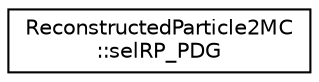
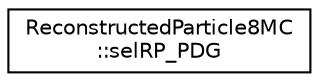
node "ReconstructedParticle2MC ::selRP_PDG": label "ReconstructedParticle2MC ::selRP_PDG" -> "ReconstructedParticle8MC ::selRP_PDG"
